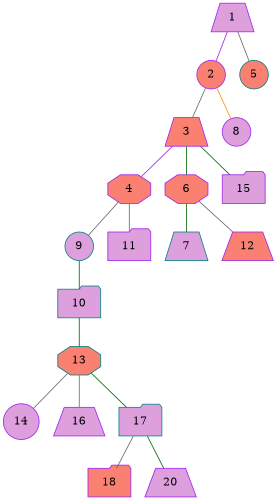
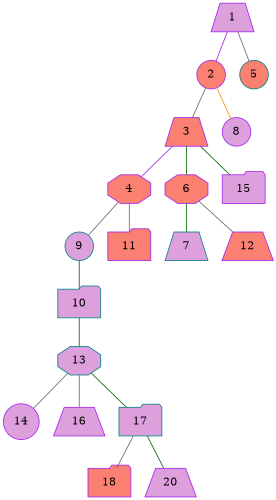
node "11": fillcolor plum -> salmon
node "13": fillcolor salmon -> plum
